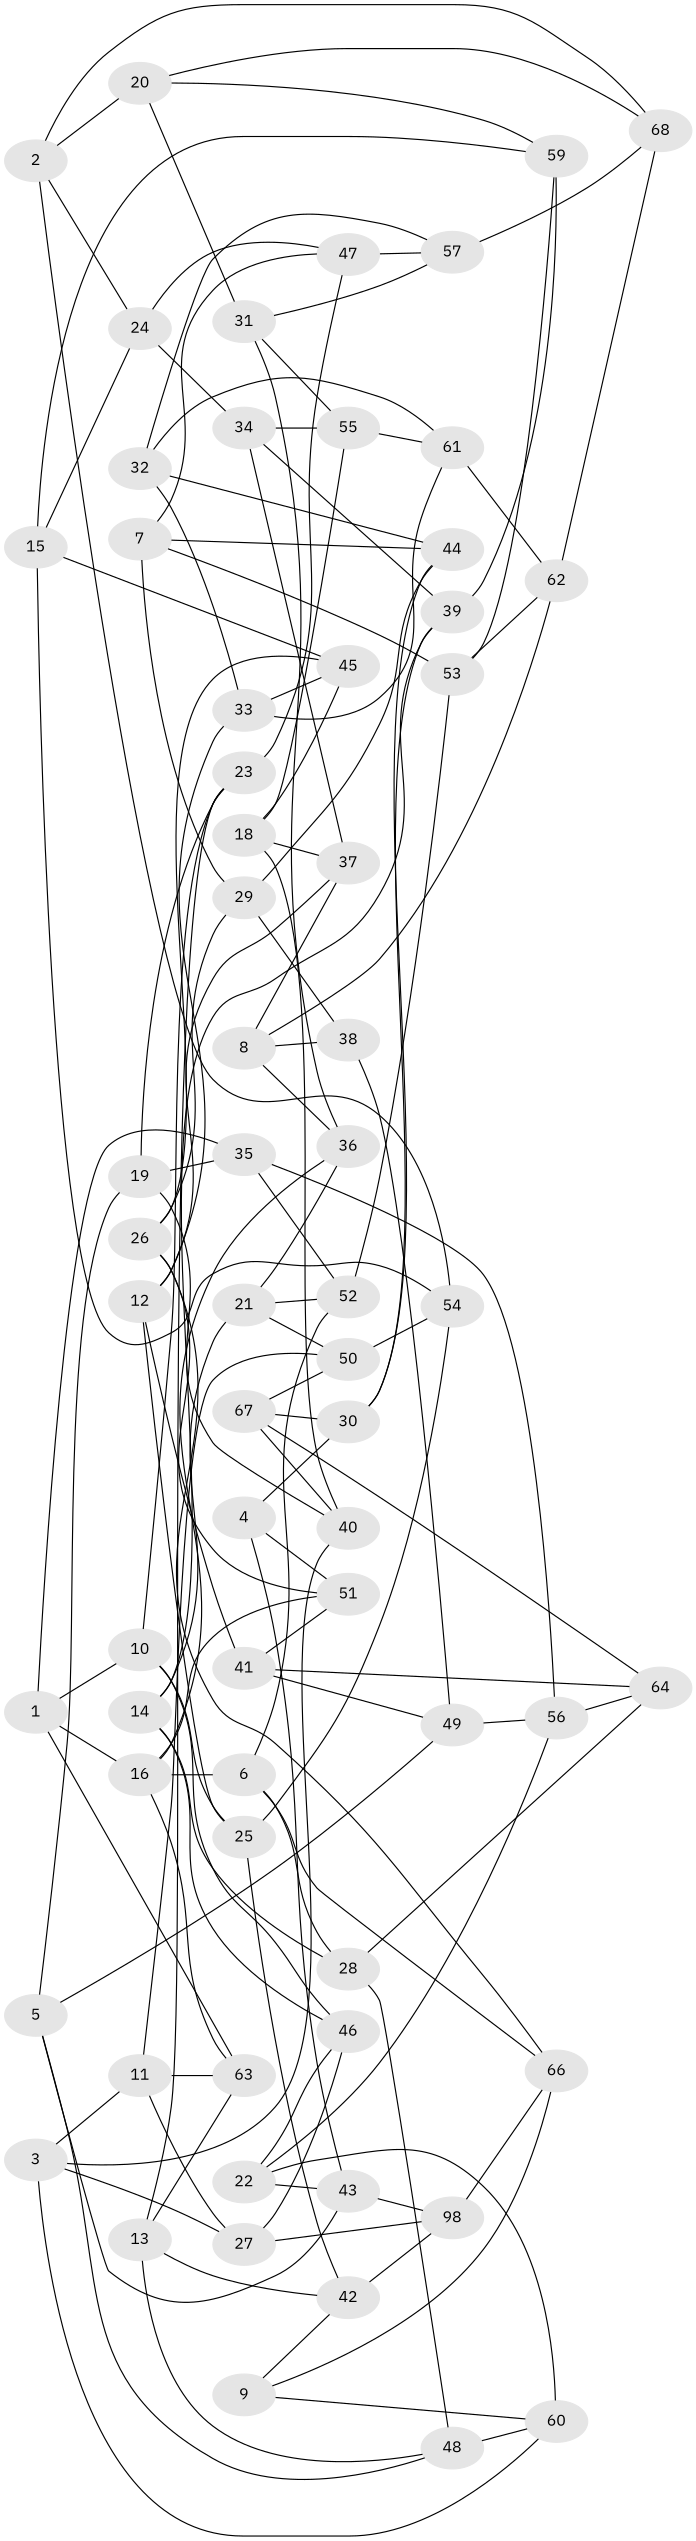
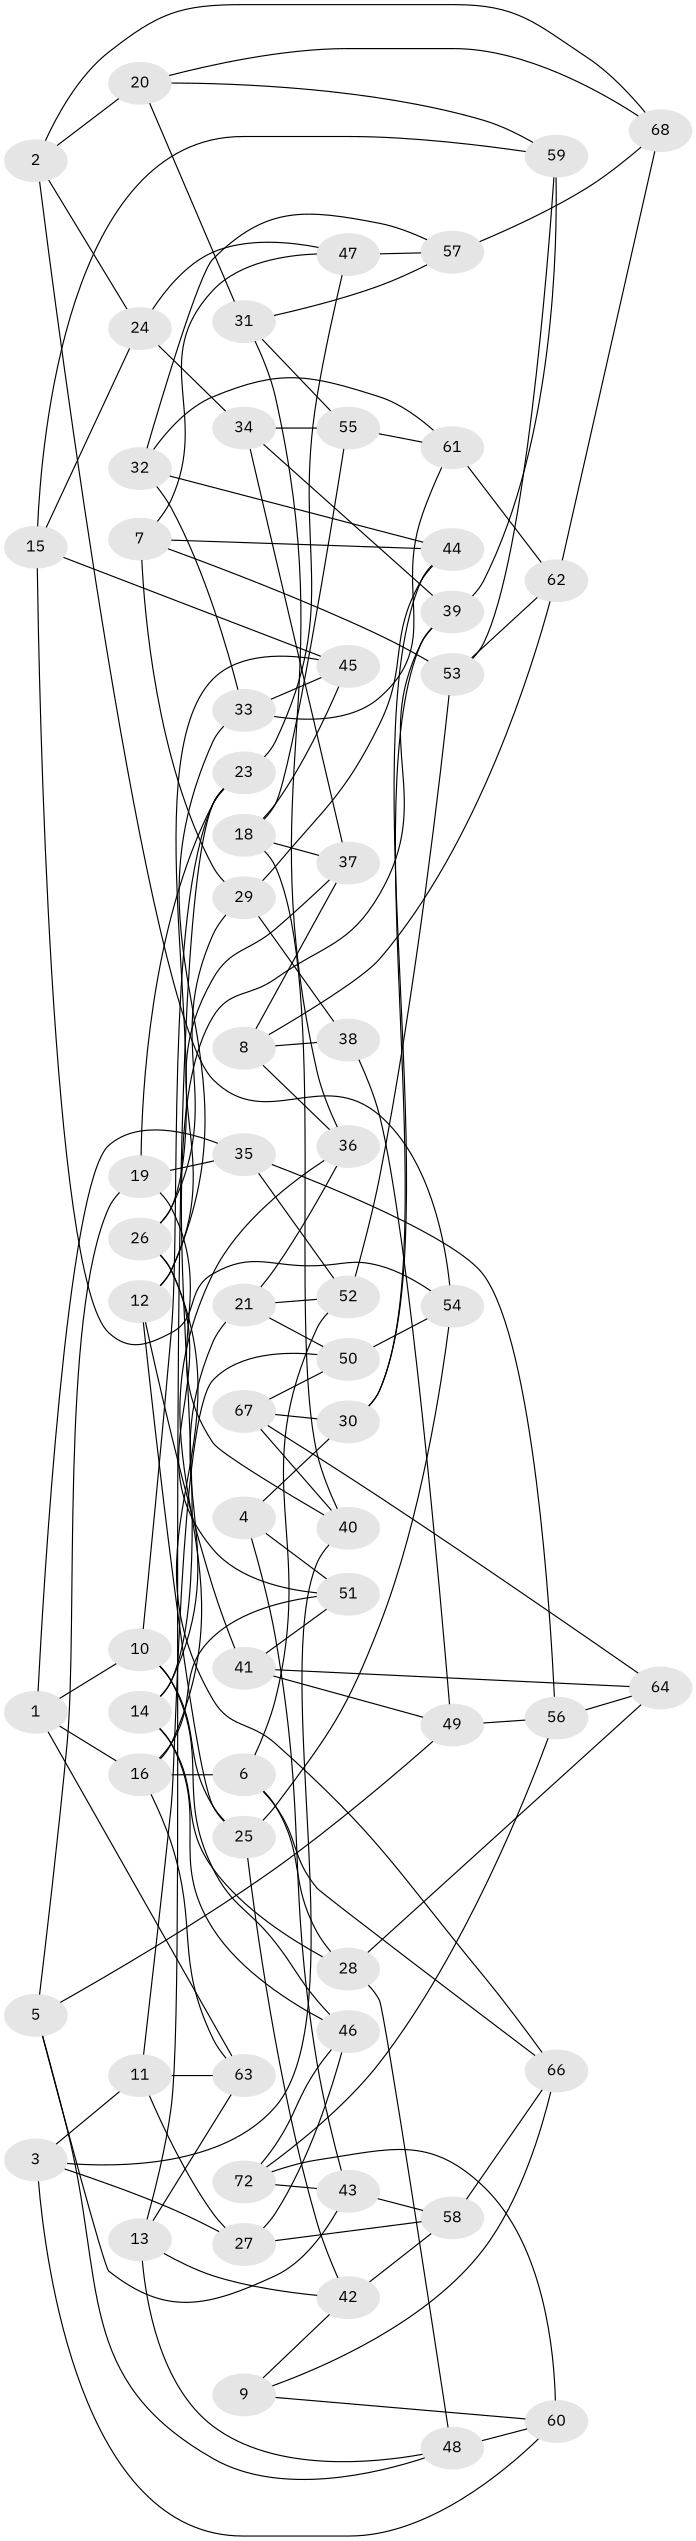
node "22": label "22" -> "72"
node "98": label "98" -> "58"
